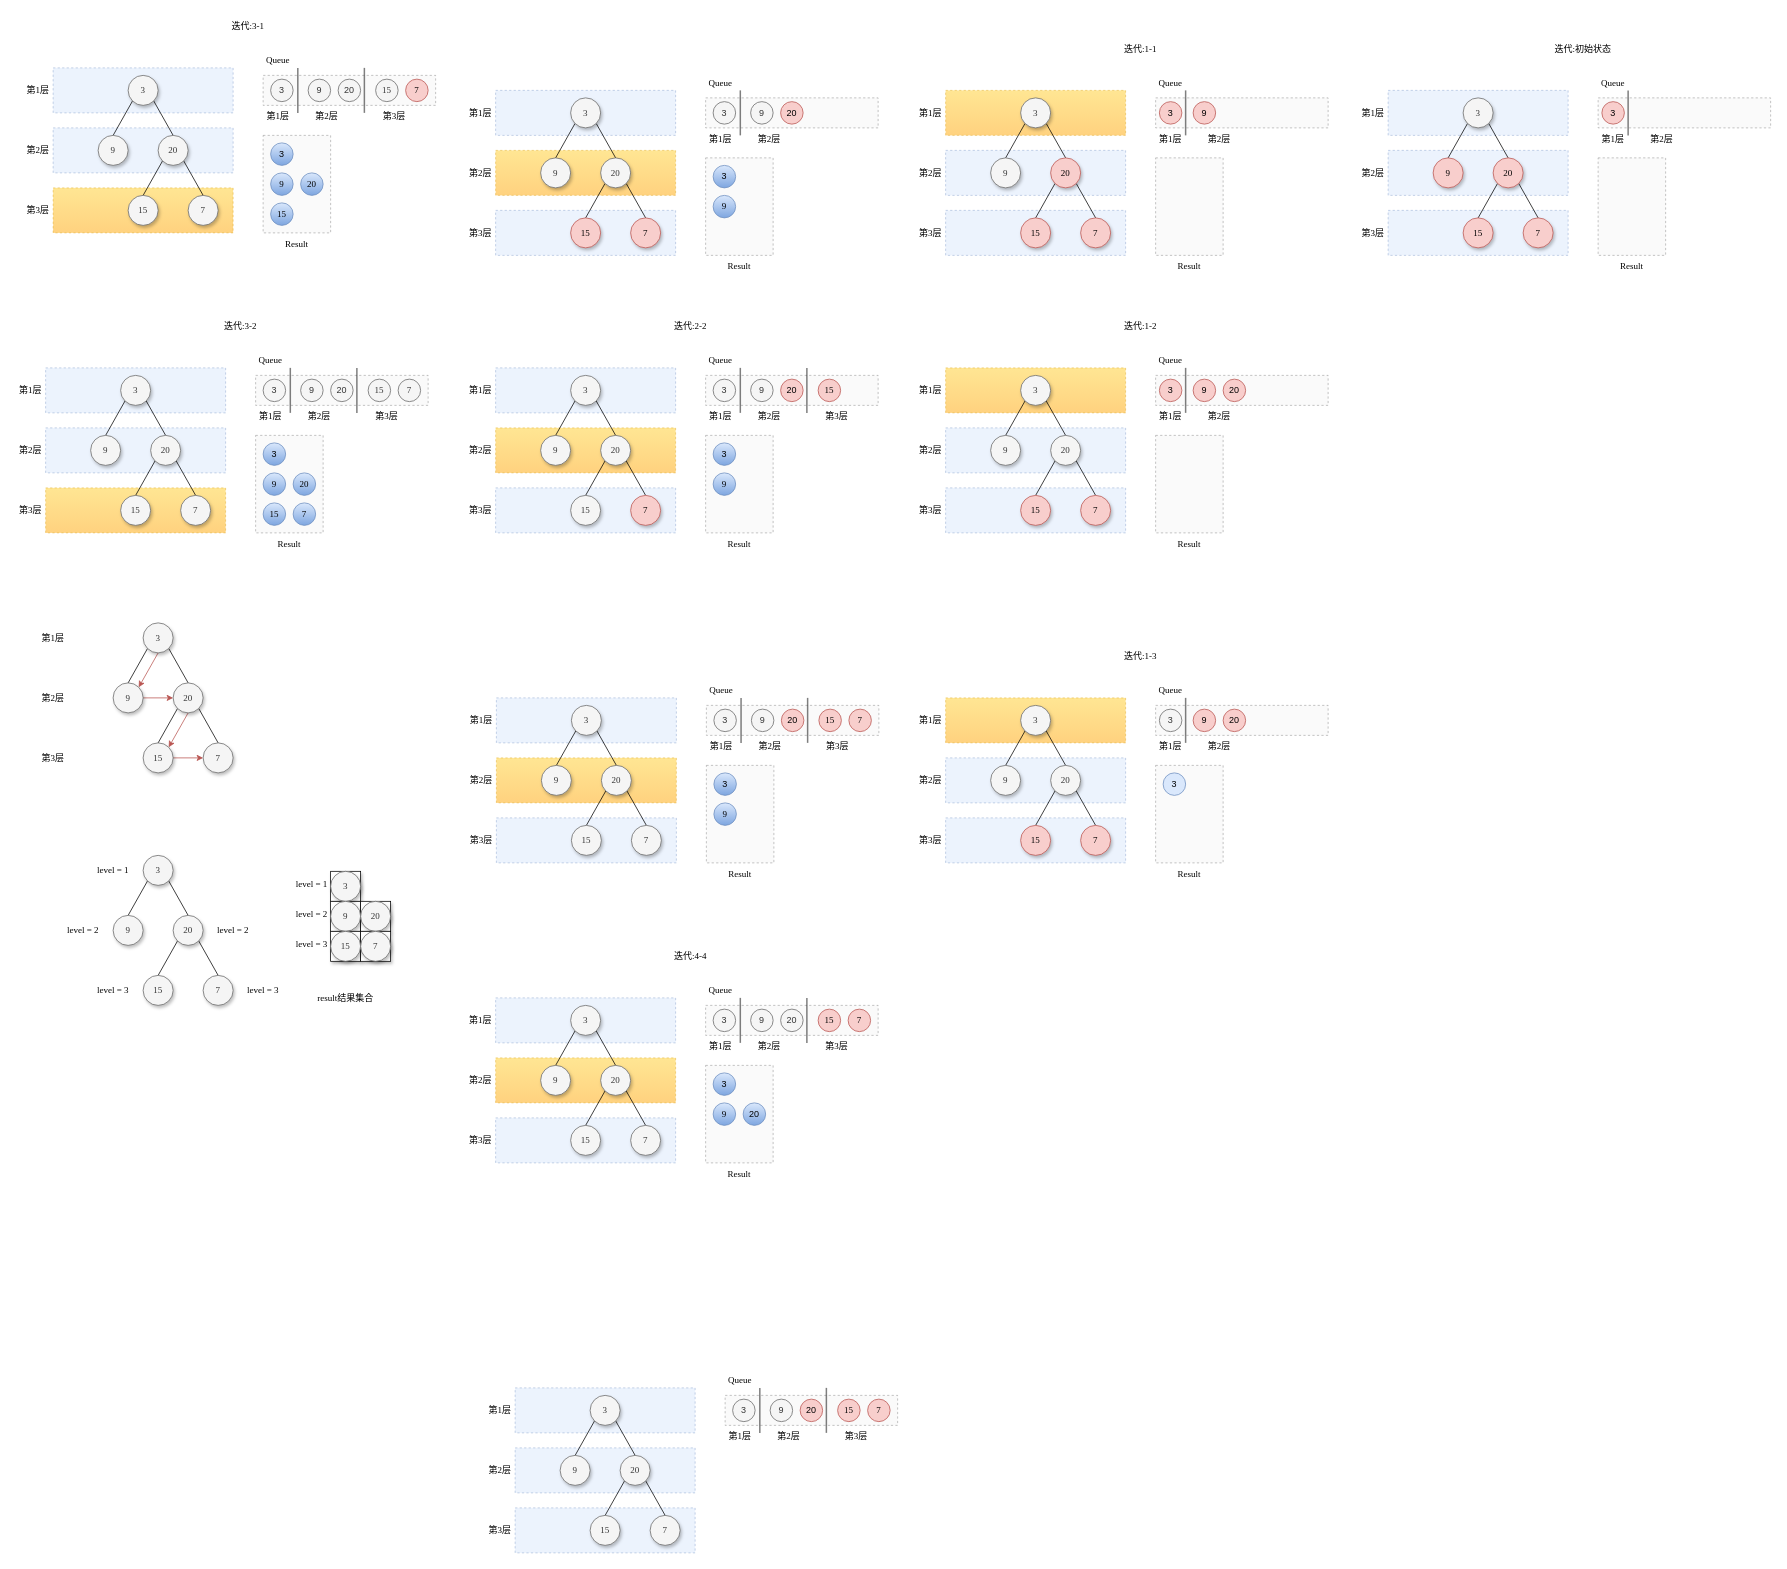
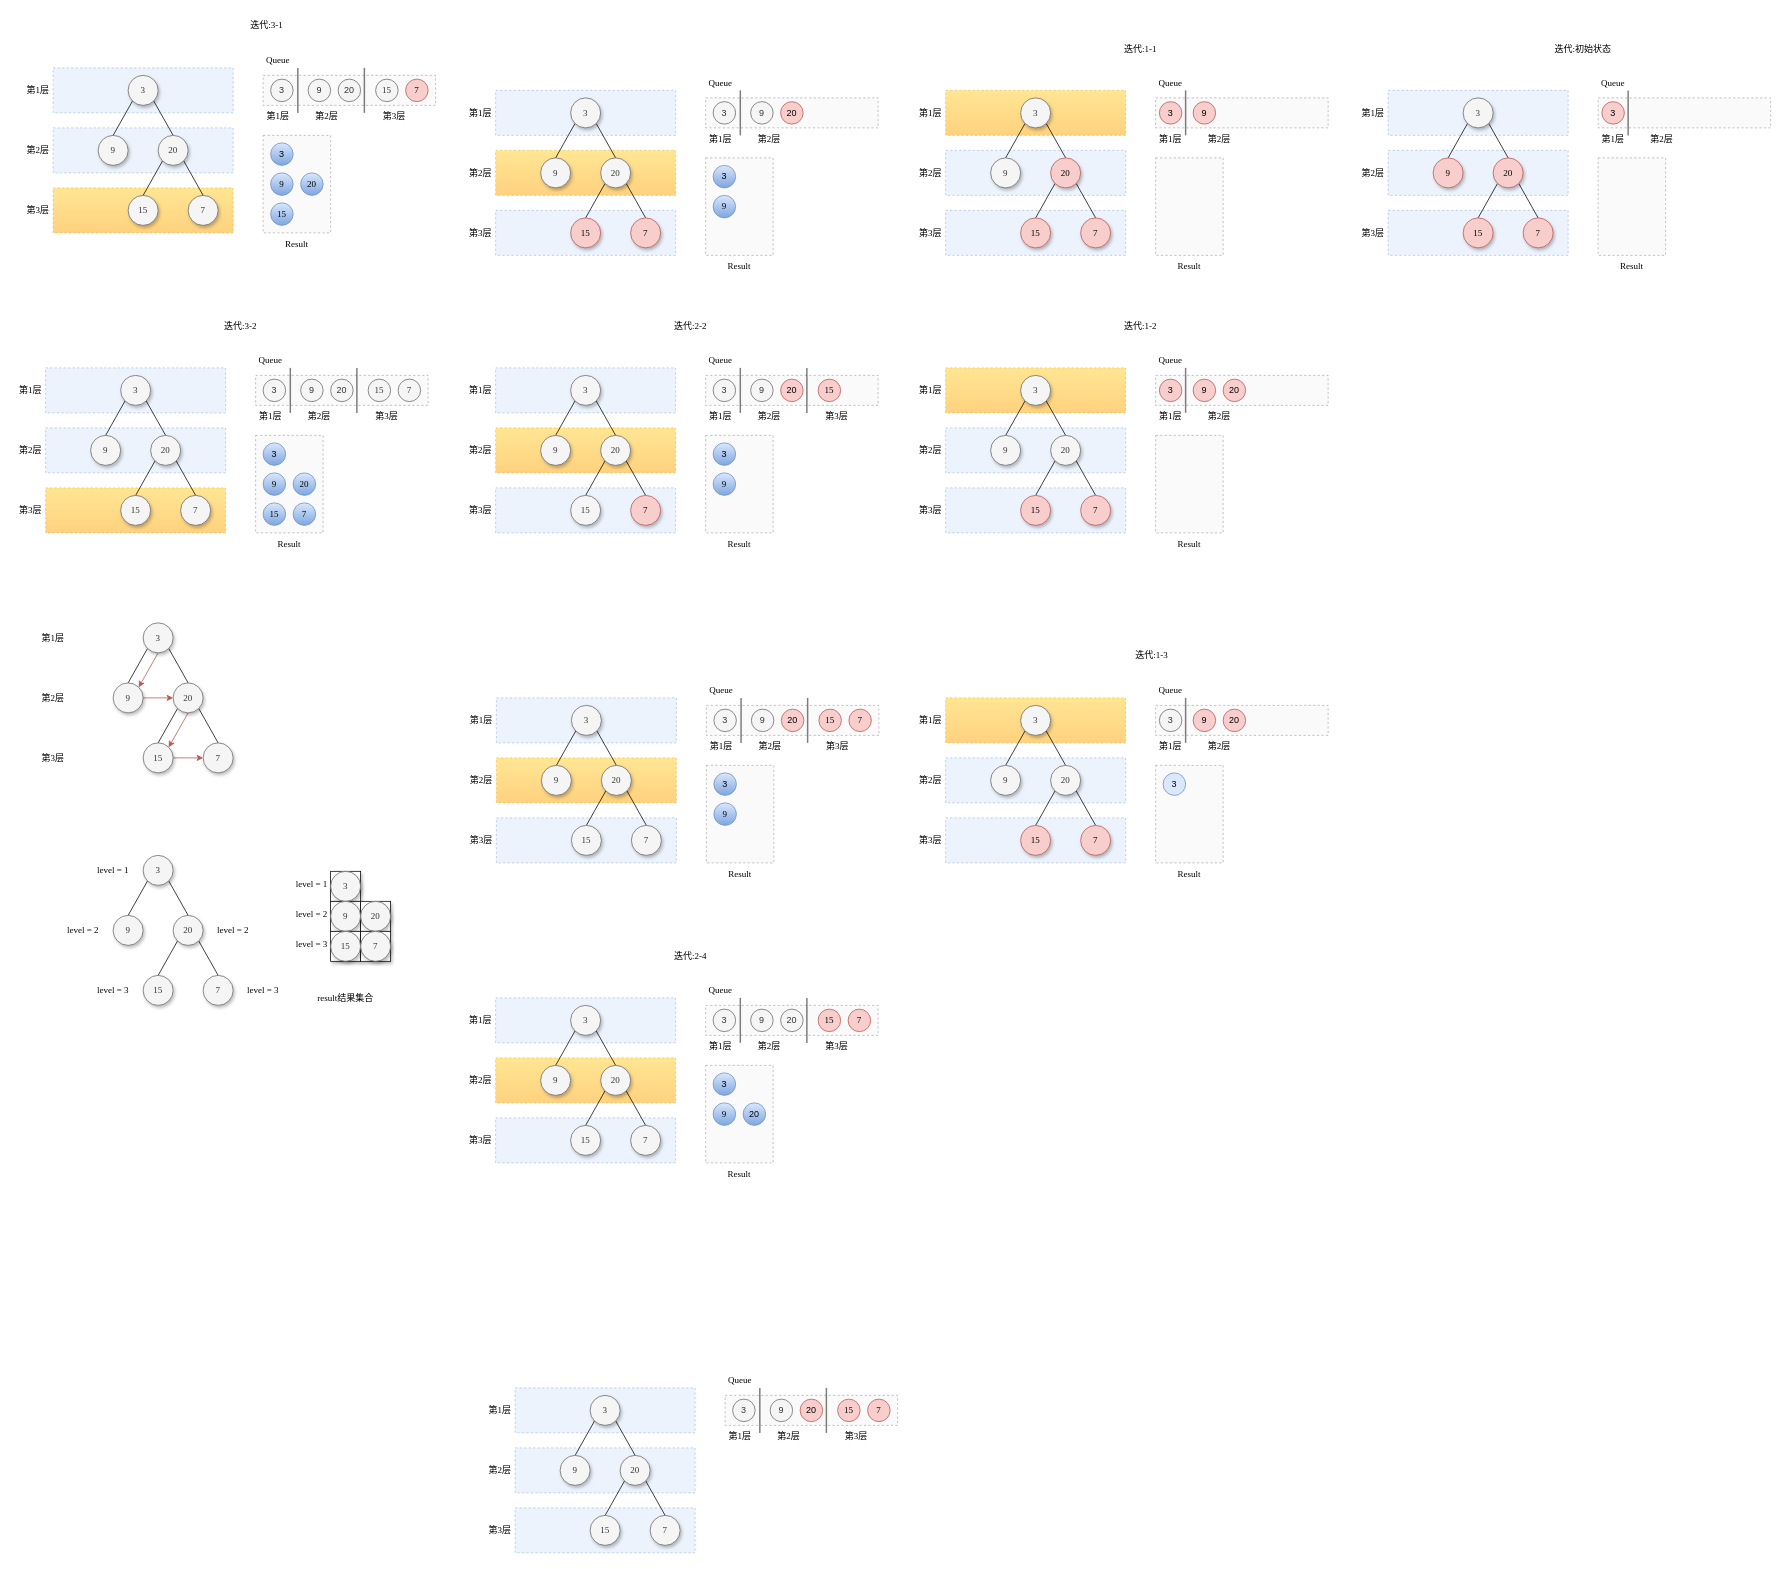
node "迭代:3-1": size 60x23 -> 98x19
node "迭代:1-3": size 60x23 -> 83x19
node "迭代:4-4": label "迭代:4-4" -> "迭代:2-4"
